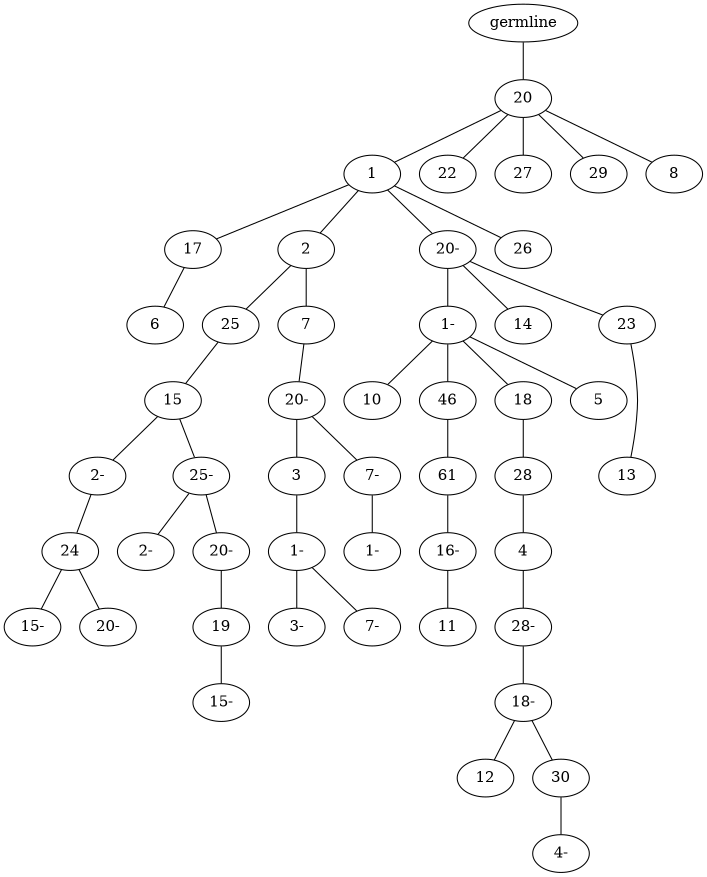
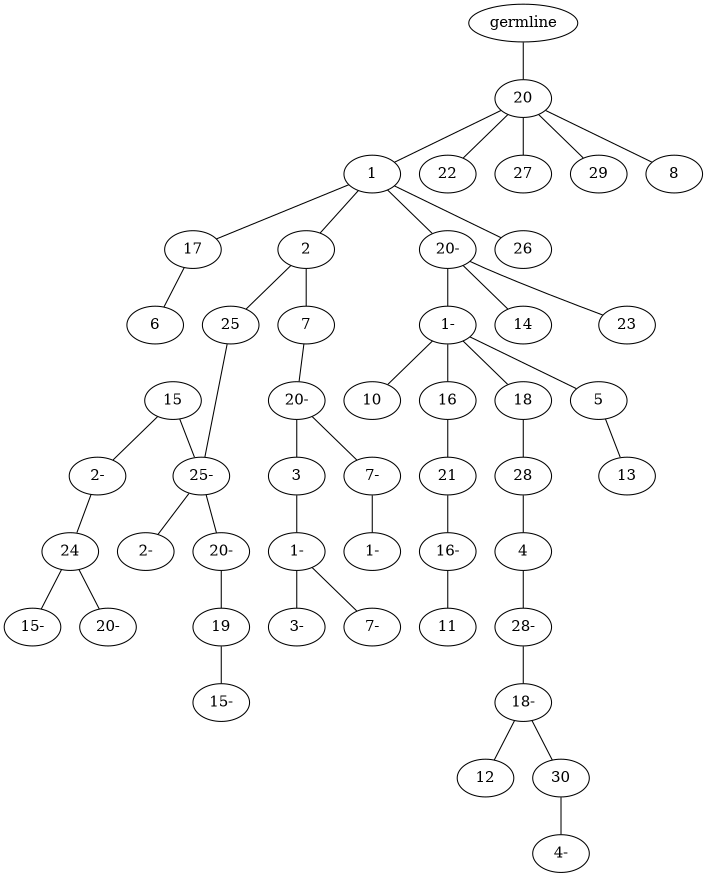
edge "25" -- "15": now "25" -- "25-"
node "46": label "46" -> "16"
edge "23" -- "13": now "5" -- "13"
node "61": label "61" -> "21"
